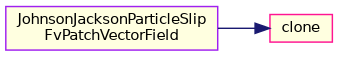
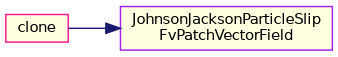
edge "JohnsonJacksonParticleSlip FvPatchVectorField" -> "clone": reversed
